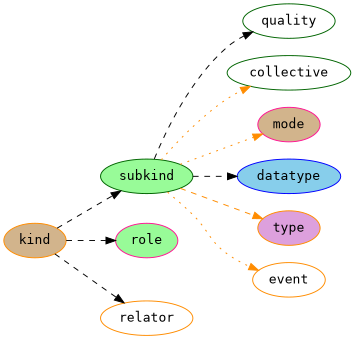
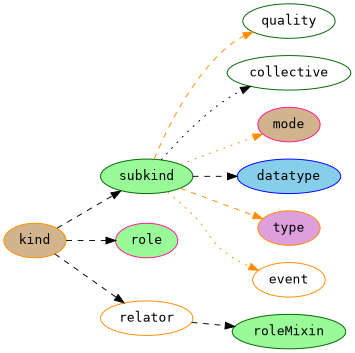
edge "subkind" -> "quality": color black -> darkorange
edge "subkind" -> "collective": color darkorange -> black
node "roleMixin": added
